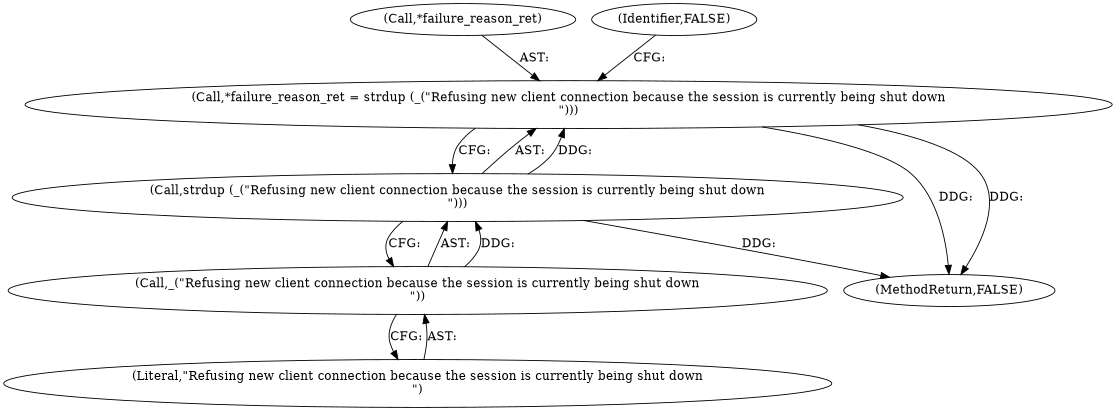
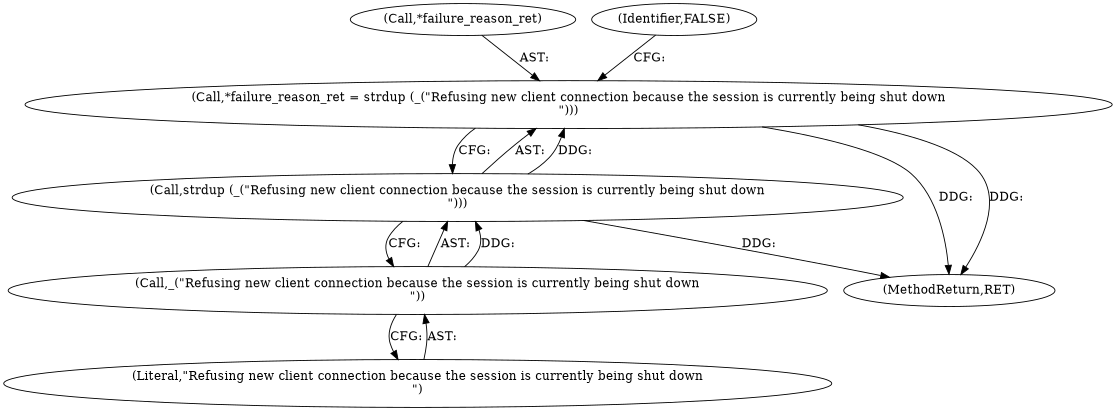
node "(MethodReturn,FALSE)": label "(MethodReturn,FALSE)" -> "(MethodReturn,RET)"
